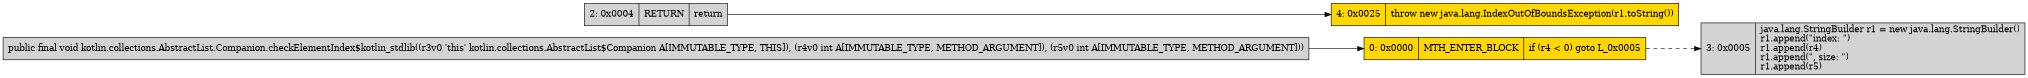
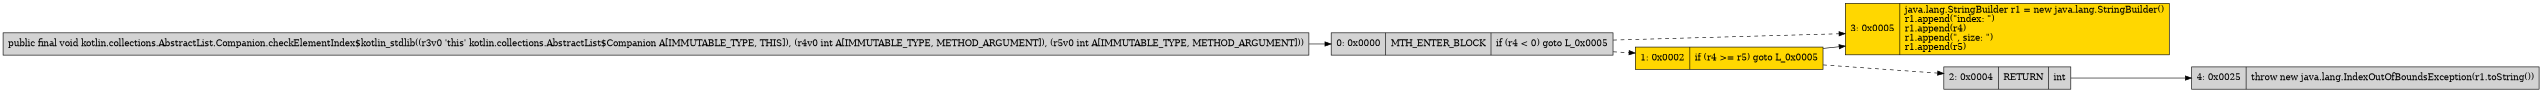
node "2: 0x0004": text "return" -> "int"
node "4: 0x0025": fillcolor gold -> lightgrey
node "0: 0x0000": fillcolor gold -> lightgrey
node "3: 0x0005": fillcolor lightgrey -> gold
node "1: 0x0002": added
